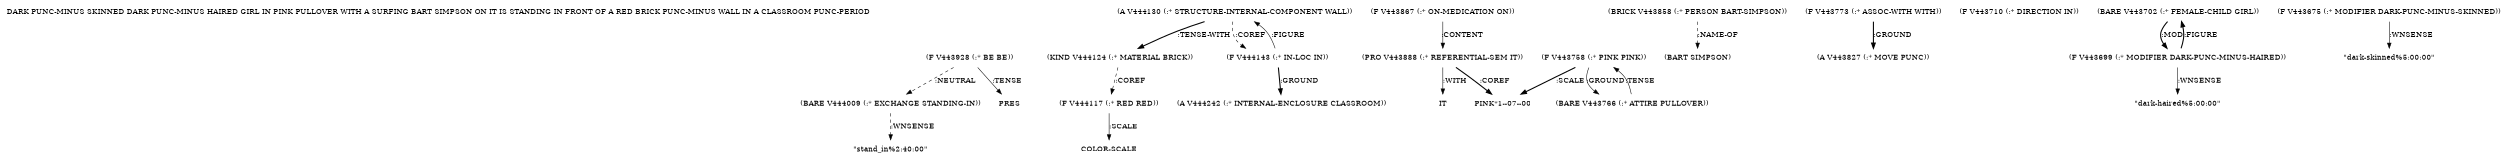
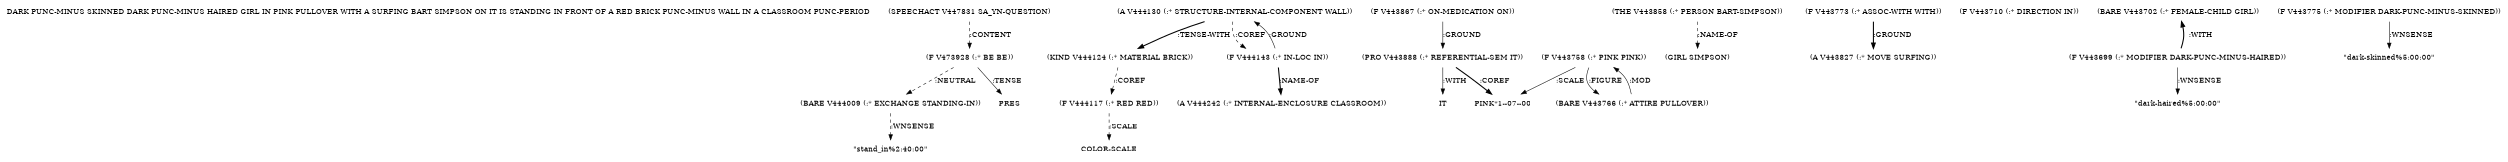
node "(SPEECHACT V447831 SA_YN-QUESTION)": added
node "(BRICK V443858 (:* PERSON BART-SIMPSON))": label "(BRICK V443858 (:* PERSON BART-SIMPSON))" -> "(THE V443858 (:* PERSON BART-SIMPSON))"
node "(F V443675 (:* MODIFIER DARK-PUNC-MINUS-SKINNED))": label "(F V443675 (:* MODIFIER DARK-PUNC-MINUS-SKINNED))" -> "(F V443775 (:* MODIFIER DARK-PUNC-MINUS-SKINNED))"
edge "(BARE V443702 (:* FEMALE-CHILD GIRL))" -> "(F V443699 (:* MODIFIER DARK-PUNC-MINUS-HAIRED))": removed, label ":MOD"
edge "(F V444143 (:* IN-LOC IN))" -> "(A V444130 (:* STRUCTURE-INTERNAL-COMPONENT WALL))": label ":FIGURE" -> ":GROUND"
edge "(F V443867 (:* ON-MEDICATION ON))" -> "(PRO V443888 (:* REFERENTIAL-SEM IT))": label ":CONTENT" -> ":GROUND"
edge "(F V443699 (:* MODIFIER DARK-PUNC-MINUS-HAIRED))" -> "(BARE V443702 (:* FEMALE-CHILD GIRL))": label ":FIGURE" -> ":WITH"
node "(F V443928 (:* BE BE))": label "(F V443928 (:* BE BE))" -> "(F V473928 (:* BE BE))"
node "(BART SIMPSON)": label "(BART SIMPSON)" -> "(GIRL SIMPSON)"
node "(A V443827 (:* MOVE PUNC))": label "(A V443827 (:* MOVE PUNC))" -> "(A V443827 (:* MOVE SURFING))"
edge "(F V443758 (:* PINK PINK))" -> "PINK*1--07--00": style bold -> solid
edge "(F V444143 (:* IN-LOC IN))" -> "(A V444242 (:* INTERNAL-ENCLOSURE CLASSROOM))": label ":GROUND" -> ":NAME-OF"
edge "(F V443758 (:* PINK PINK))" -> "(BARE V443766 (:* ATTIRE PULLOVER))": label ":GROUND" -> ":FIGURE"
edge "(BARE V443766 (:* ATTIRE PULLOVER))" -> "(F V443758 (:* PINK PINK))": label ":TENSE" -> ":MOD"
edge "(F V444117 (:* RED RED))" -> "COLOR-SCALE": style solid -> dashed
